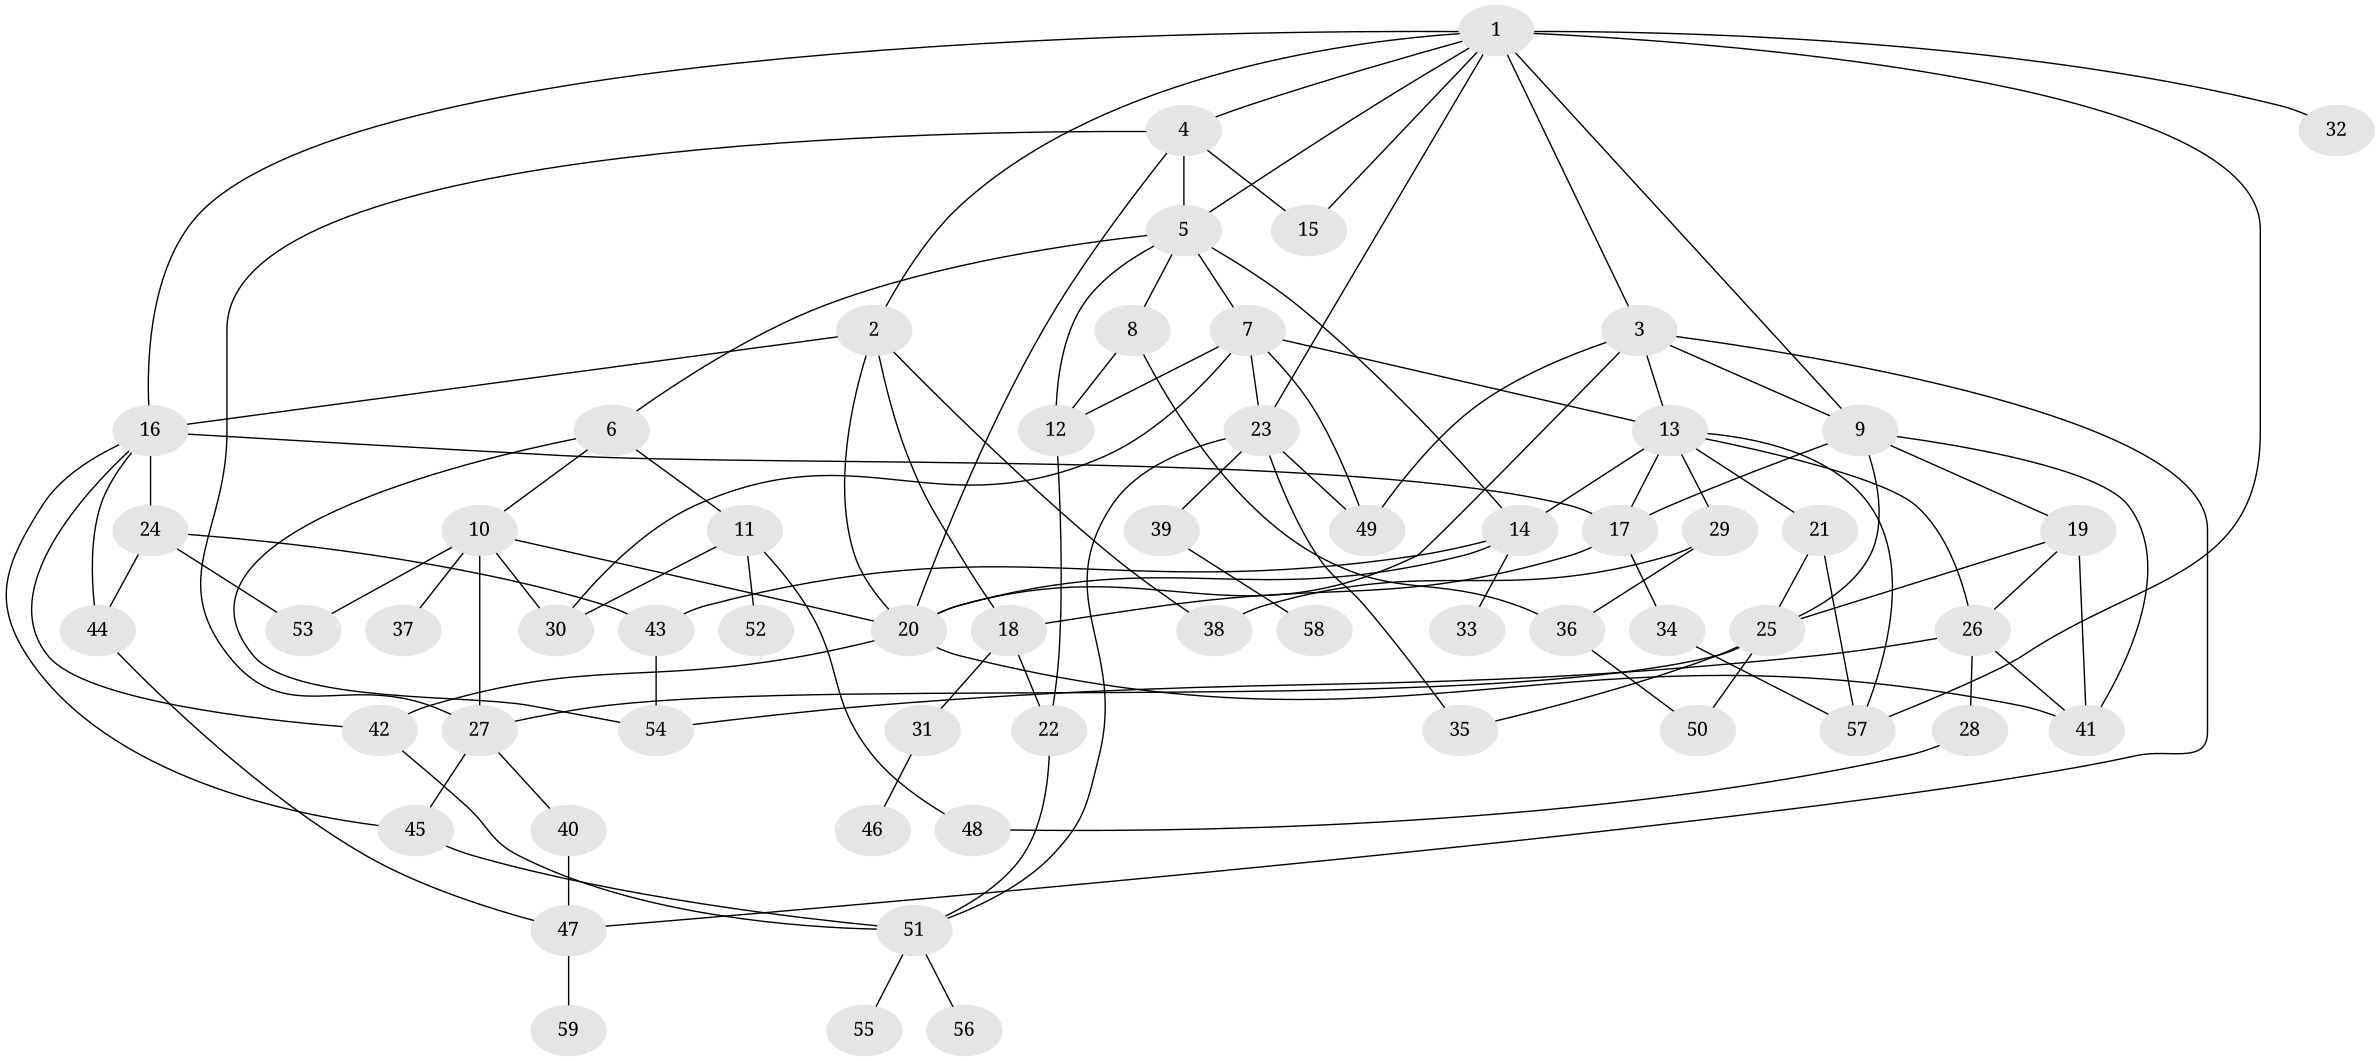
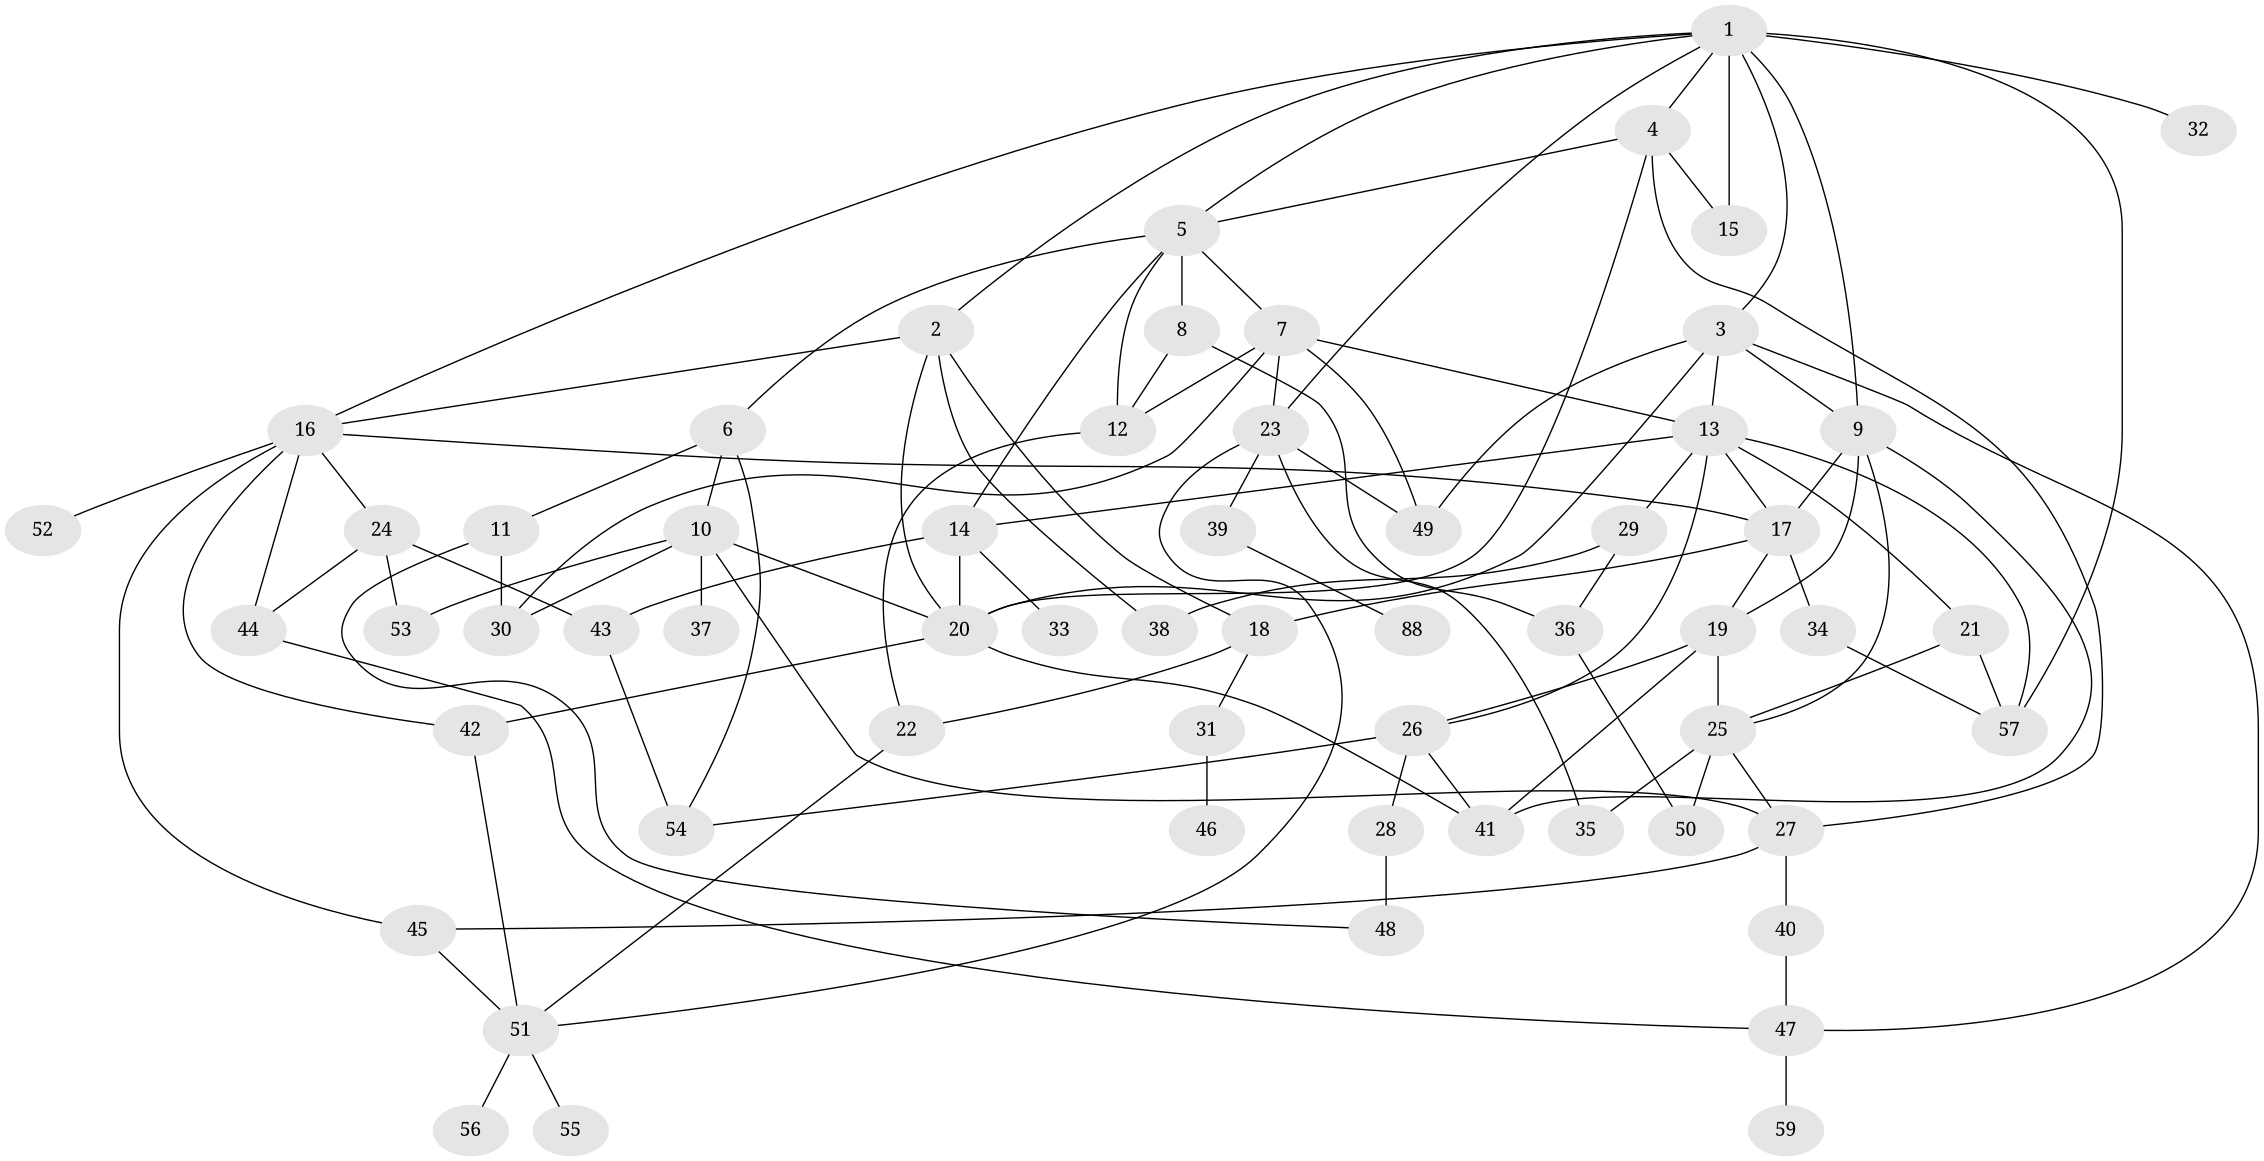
edge "11" -- "52": now "16" -- "52"
edge "17" -- "19": added
node "58": label "58" -> "88"
